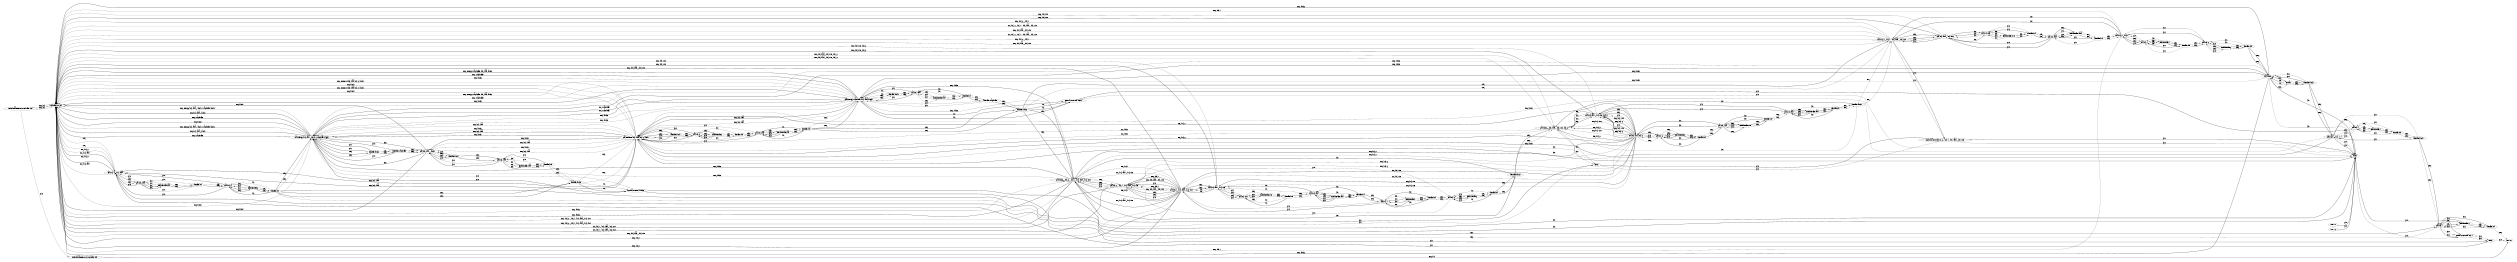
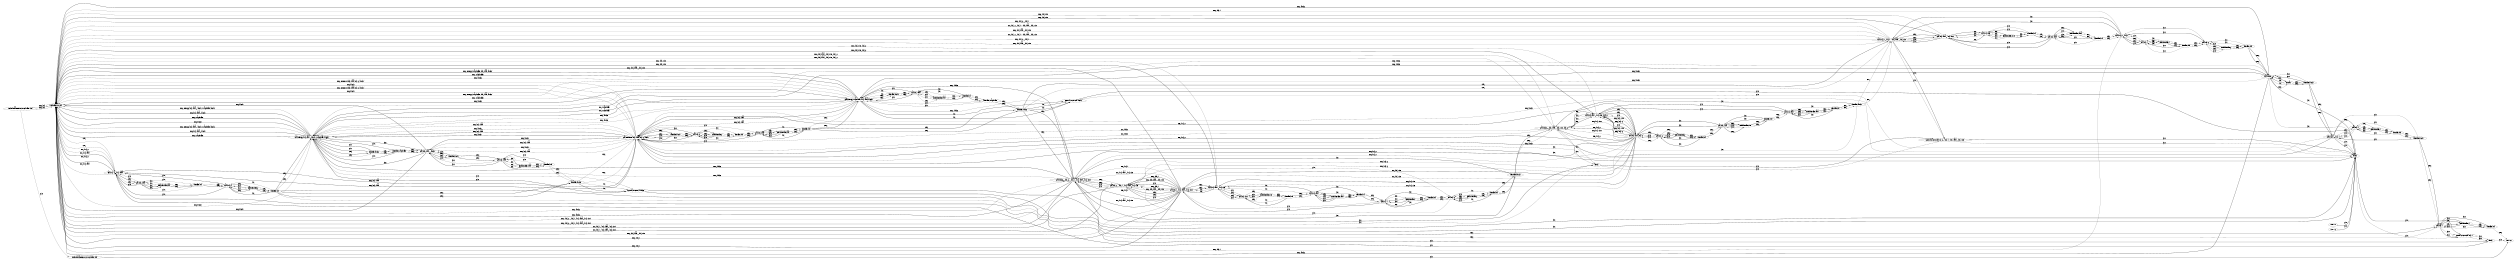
edge "(MethodParameterOut,struct buffer *buf)" -> "1000102": label "DDG: buf" -> "AST: "
